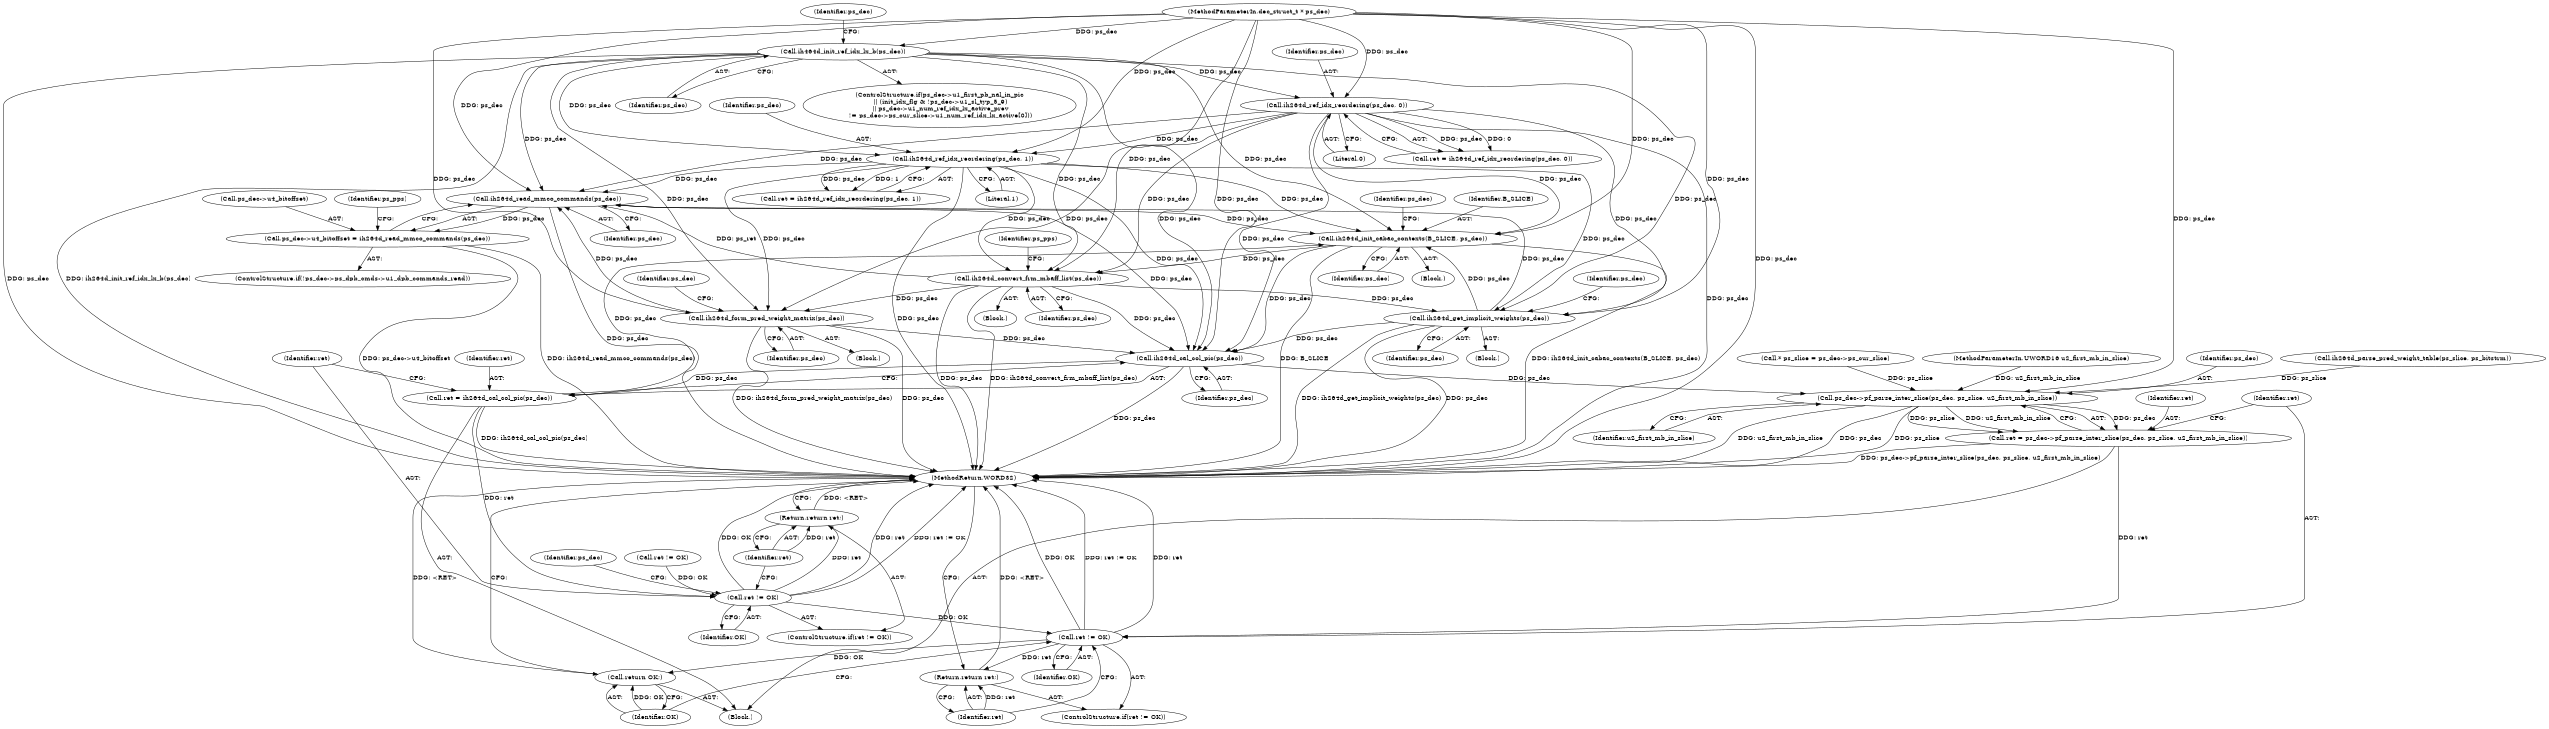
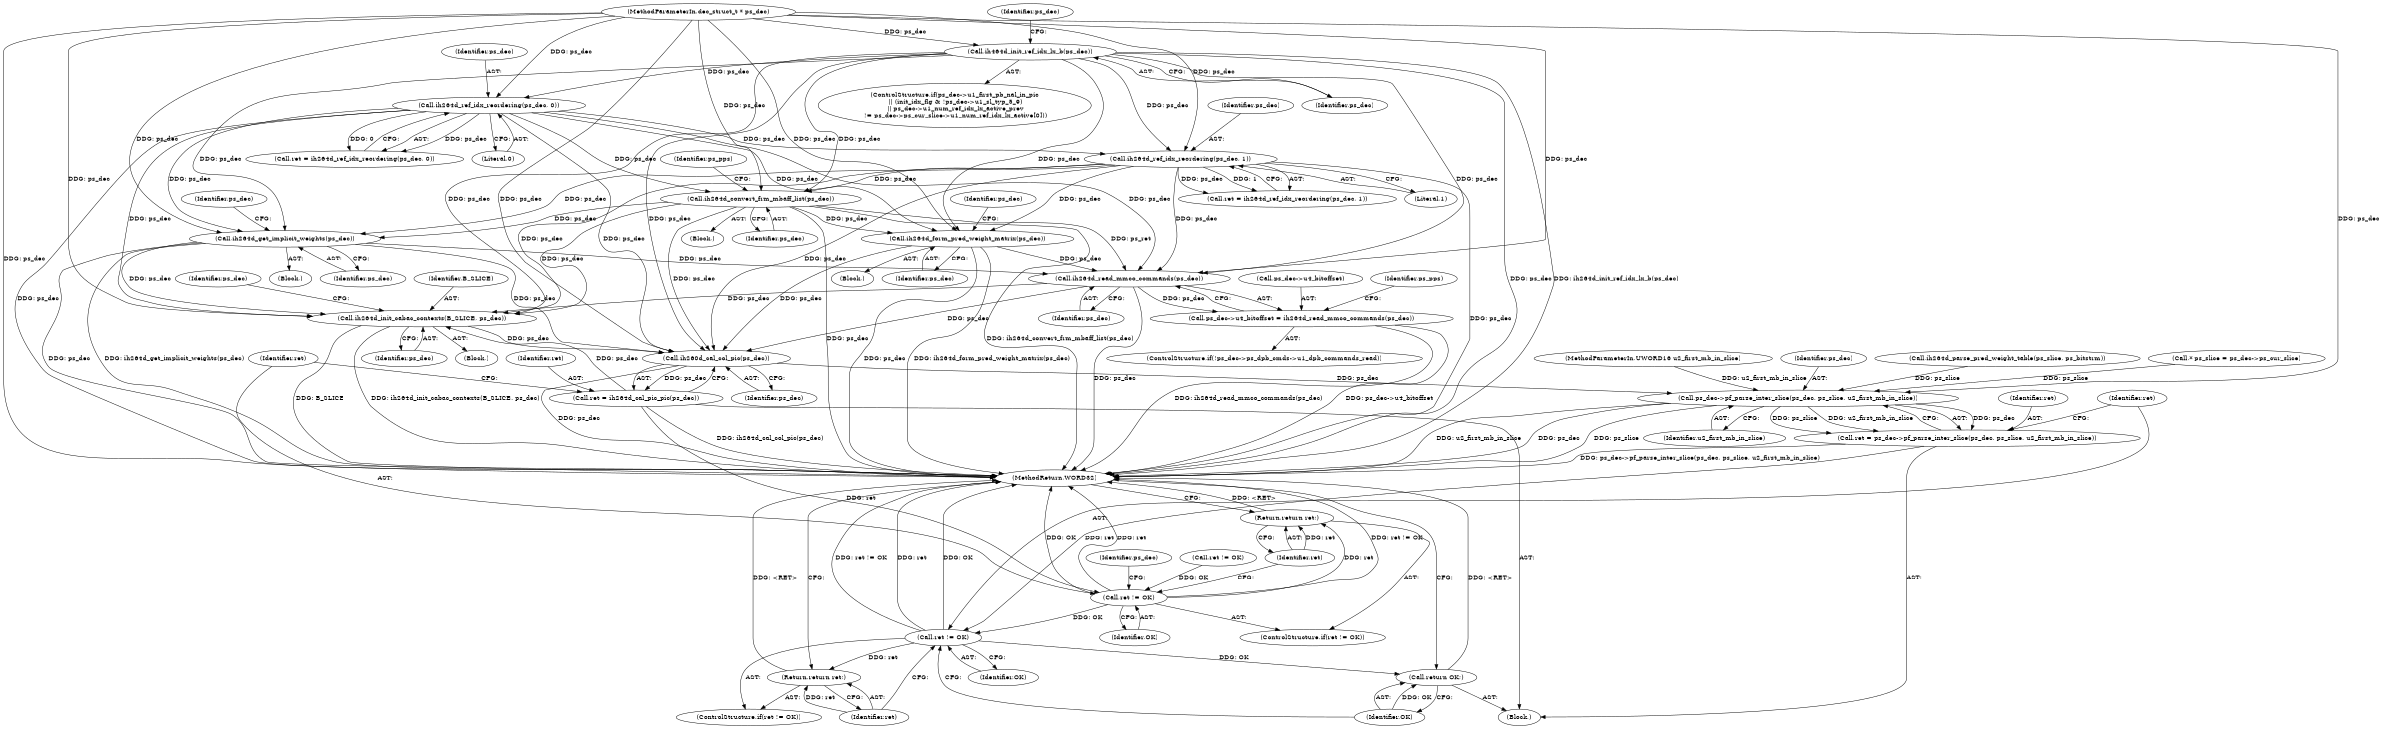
edge "(Call,ih264d_init_cabac_contexts(B_SLICE, ps_dec))" -> "(Call,ih264d_convert_frm_mbaff_list(ps_dec))": reversed
node "(Call,ih264d_cal_col_pic(ps_dec))": label "(Call,ih264d_cal_col_pic(ps_dec))" -> "(Call,ih260d_cal_col_pic(ps_dec))"
node "(Call,ret = ih264d_cal_col_pic(ps_dec))": label "(Call,ret = ih264d_cal_col_pic(ps_dec))" -> "(Call,ret = ih264d_cal_pic_pic(ps_dec))"
